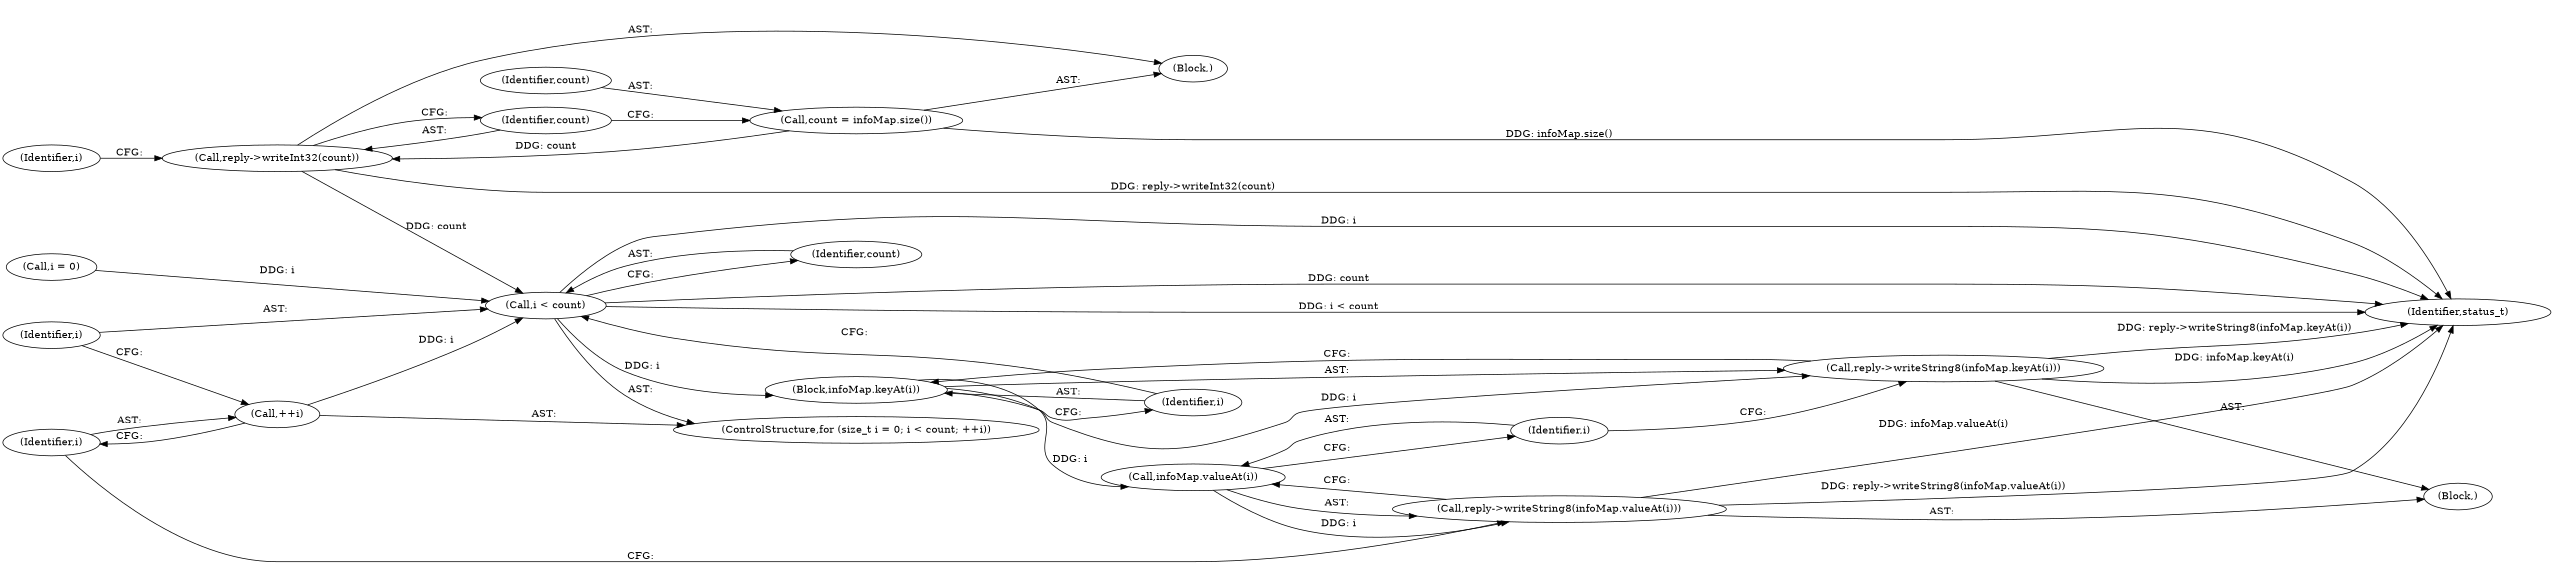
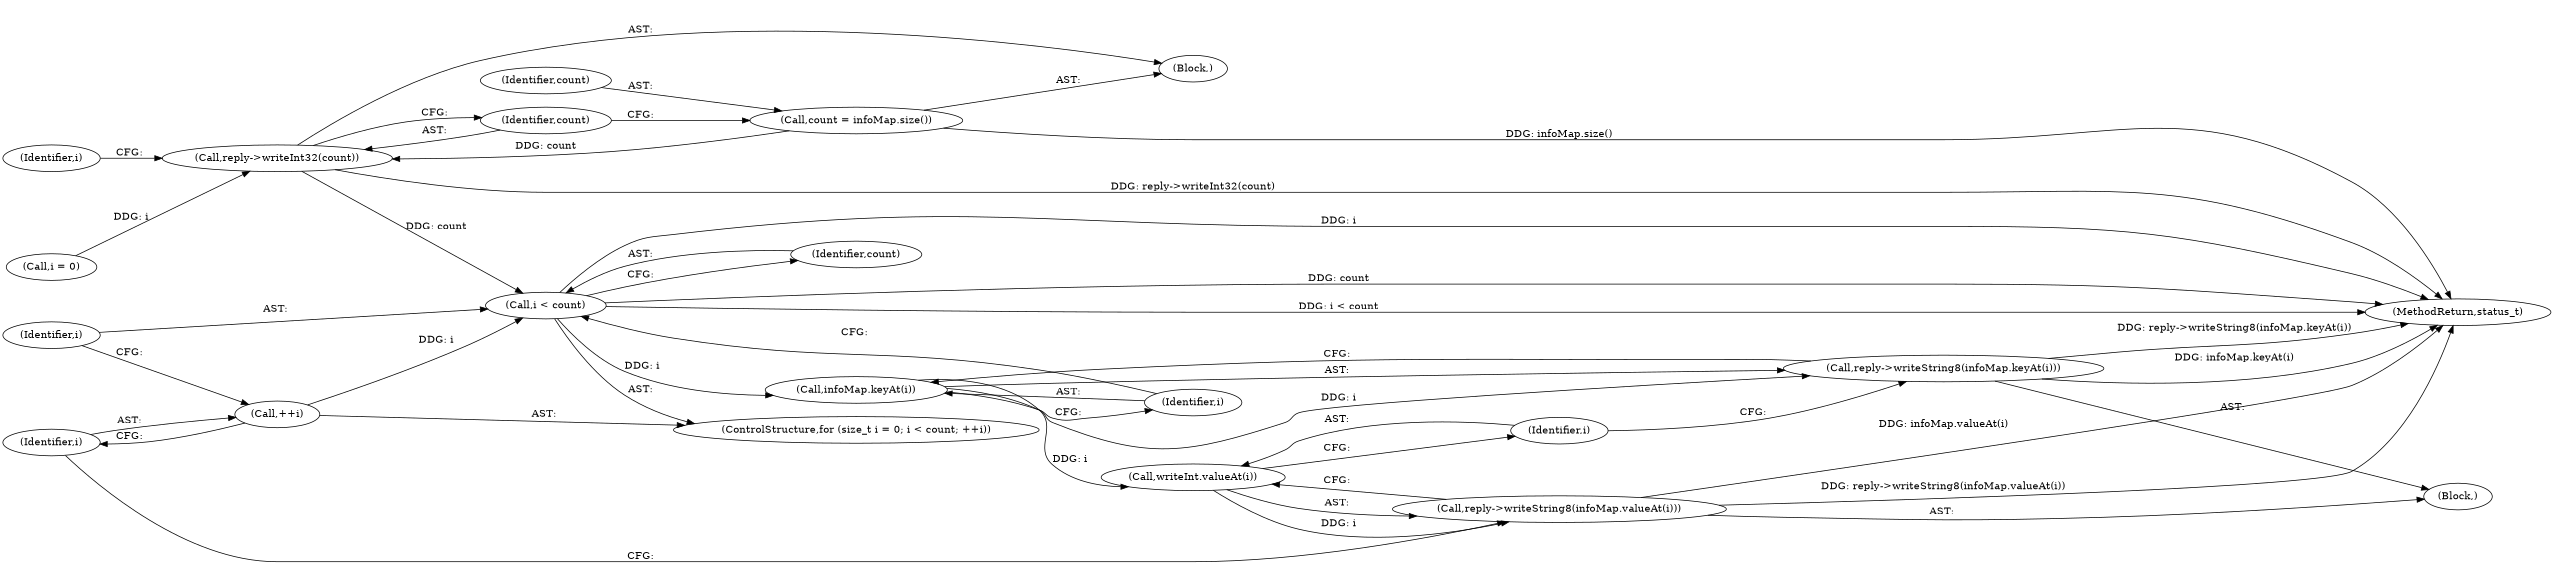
edge "(Call,i = 0)" -> "(Call,i < count)": now "(Call,i = 0)" -> "(Call,reply->writeInt32(count))"
node "(Identifier,status_t)": label "(Identifier,status_t)" -> "(MethodReturn,status_t)"
node "(Block,infoMap.keyAt(i))": label "(Block,infoMap.keyAt(i))" -> "(Call,infoMap.keyAt(i))"
node "(Call,infoMap.valueAt(i))": label "(Call,infoMap.valueAt(i))" -> "(Call,writeInt.valueAt(i))"
